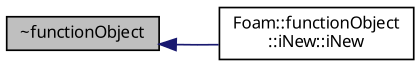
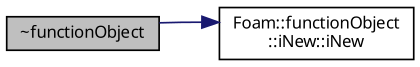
edge "Foam::functionObject ::iNew::iNew" -> "~functionObject": reversed
